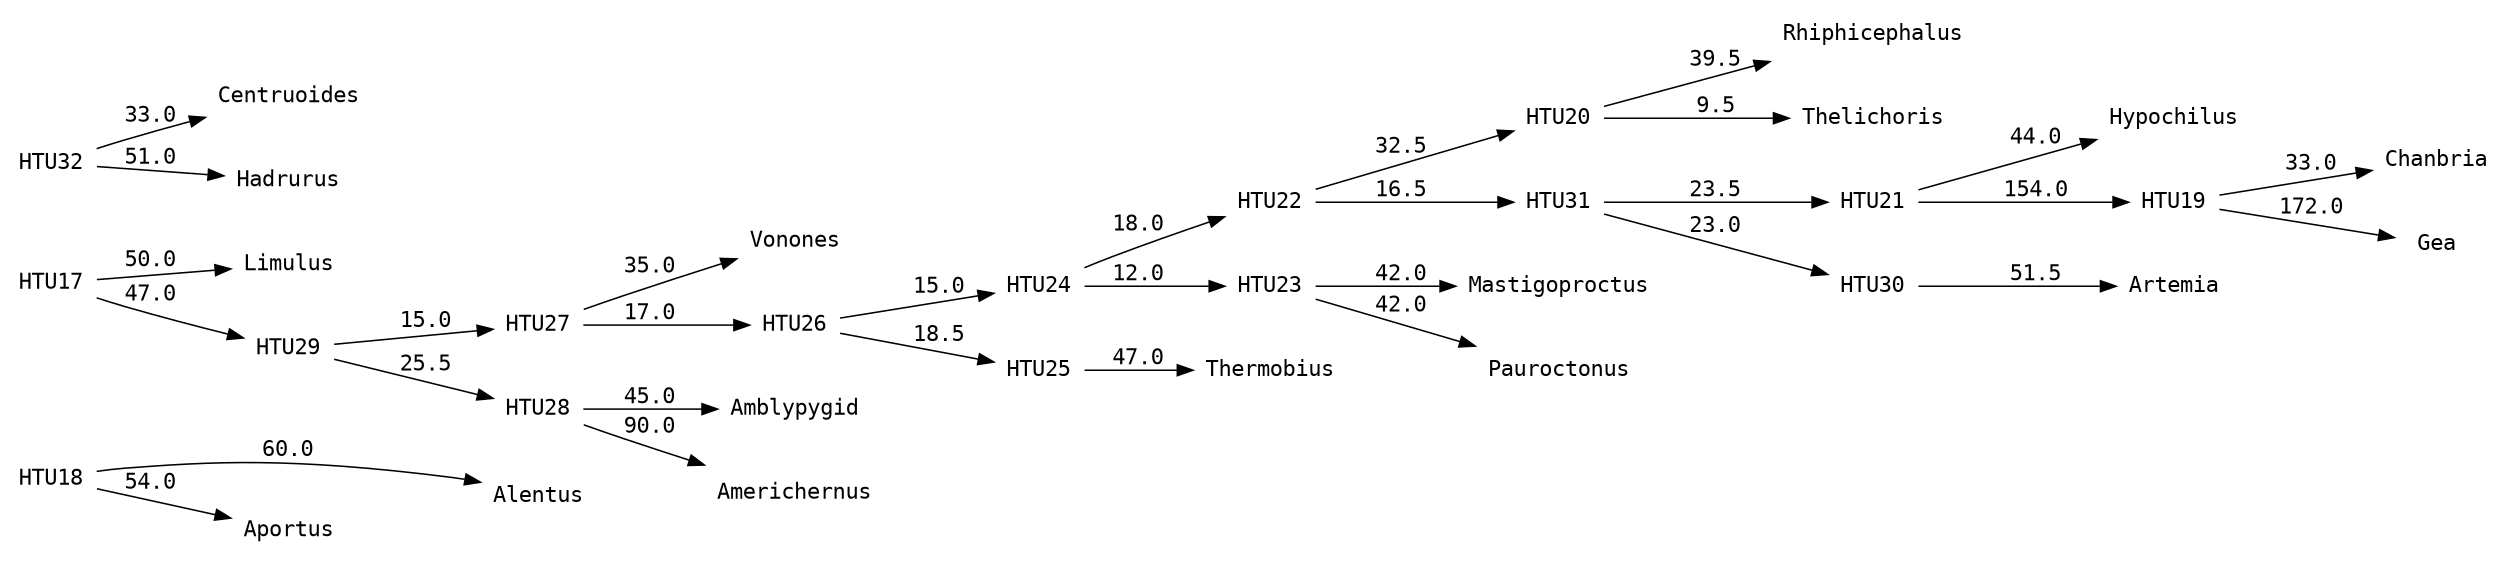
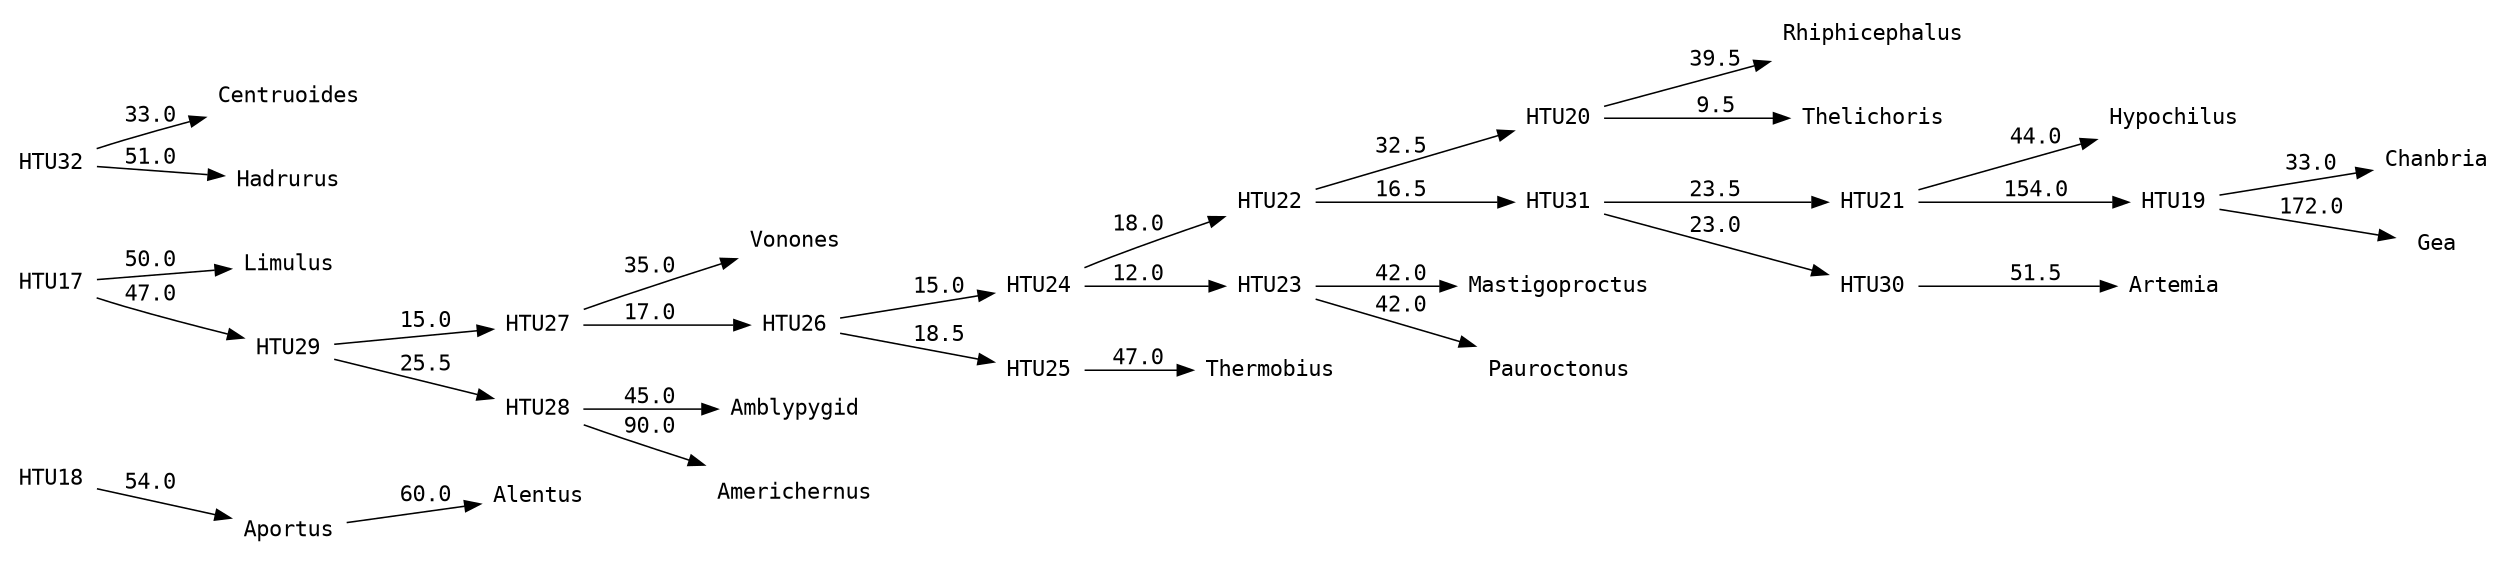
edge "HTU18" -> "Alentus": now "Aportus" -> "Alentus"
